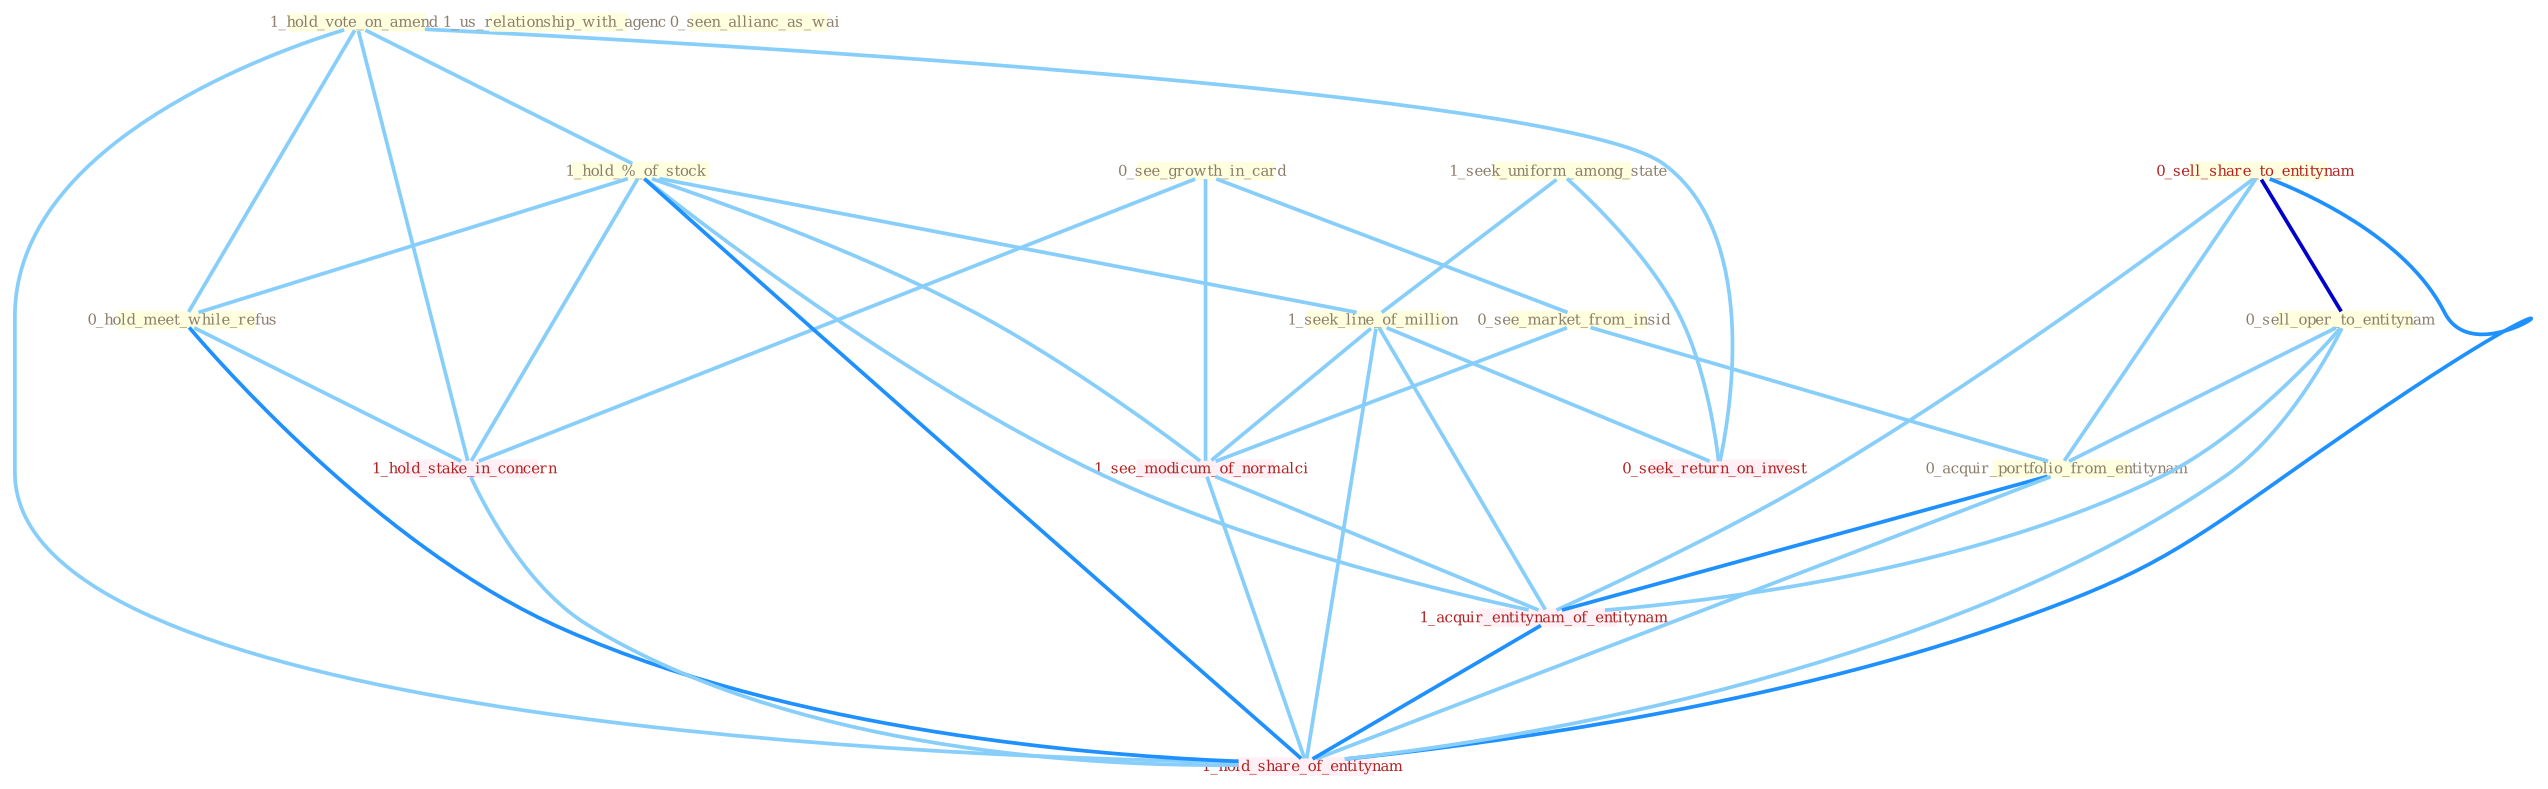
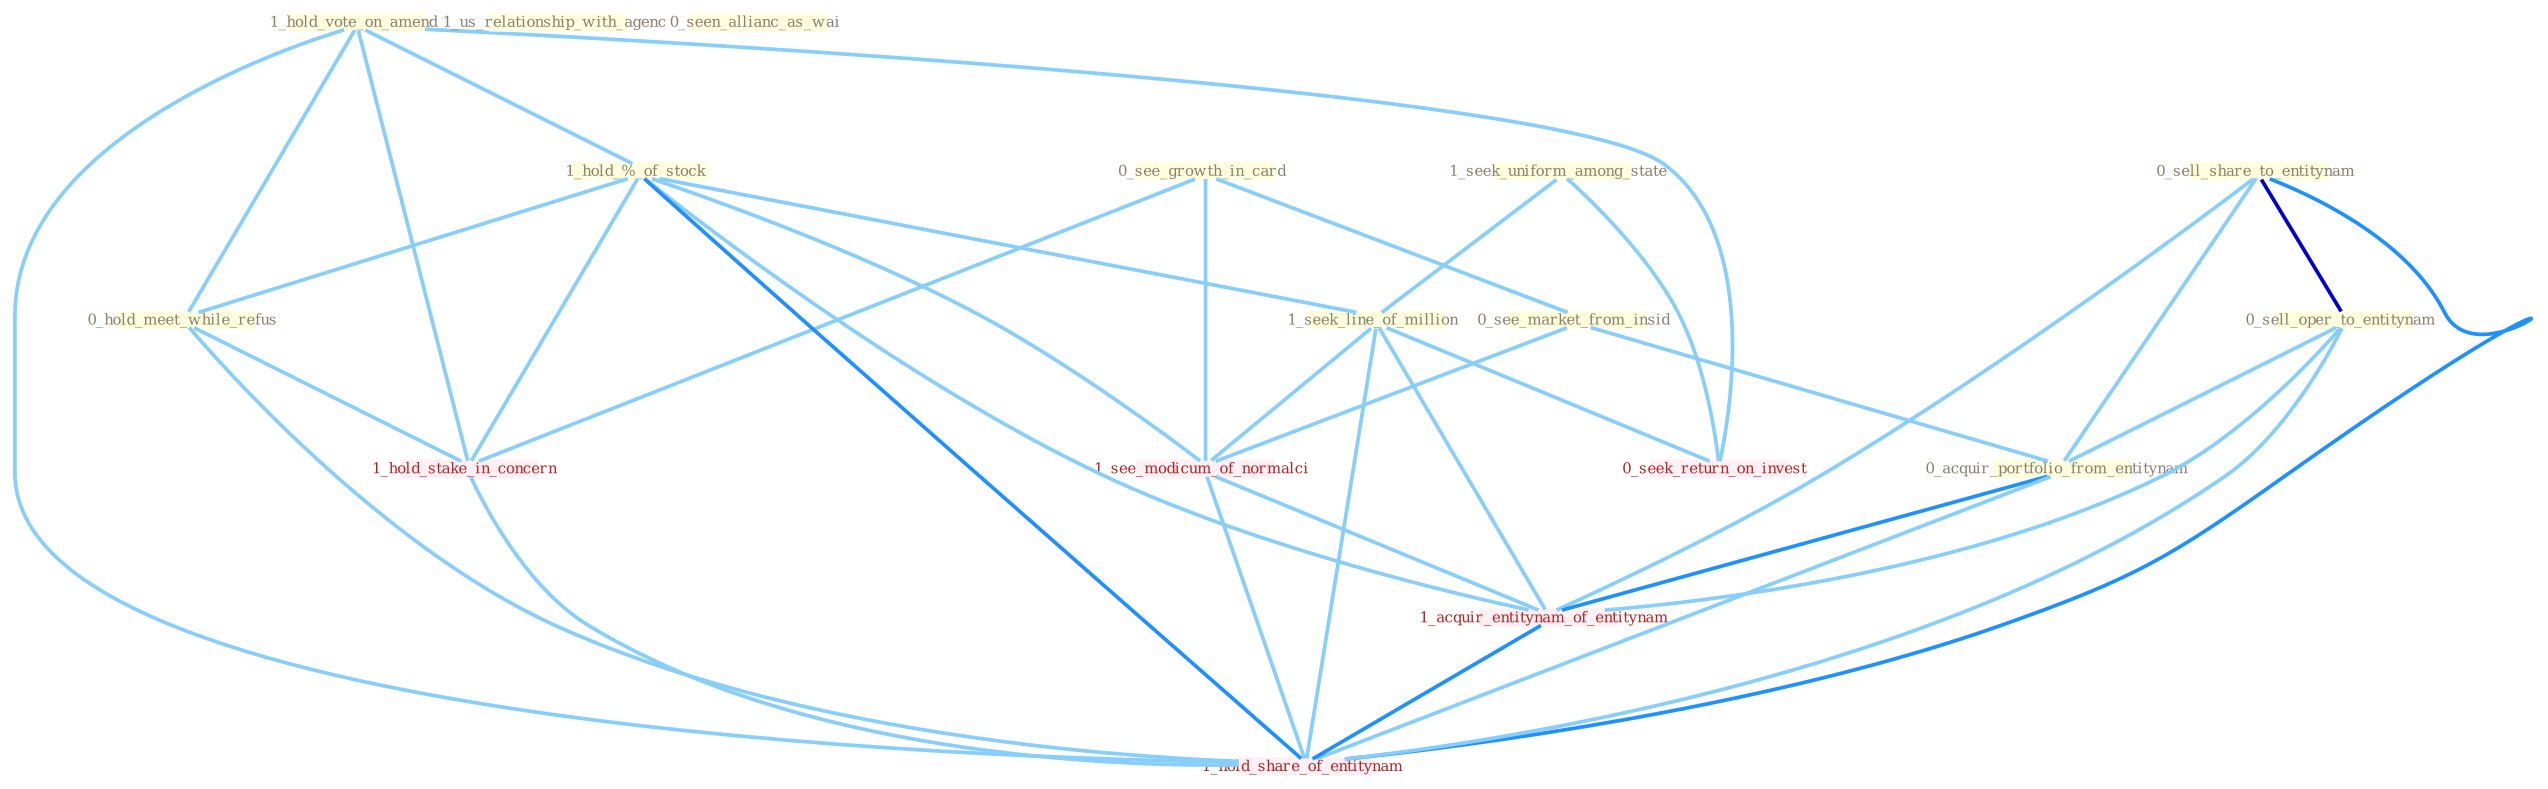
node "0_sell_share_to_entitynam": fontcolor #b22222 -> #8b7d6b
edge "0_hold_meet_while_refus" -- "1_hold_share_of_entitynam": color #1e90ff -> #87cefa
